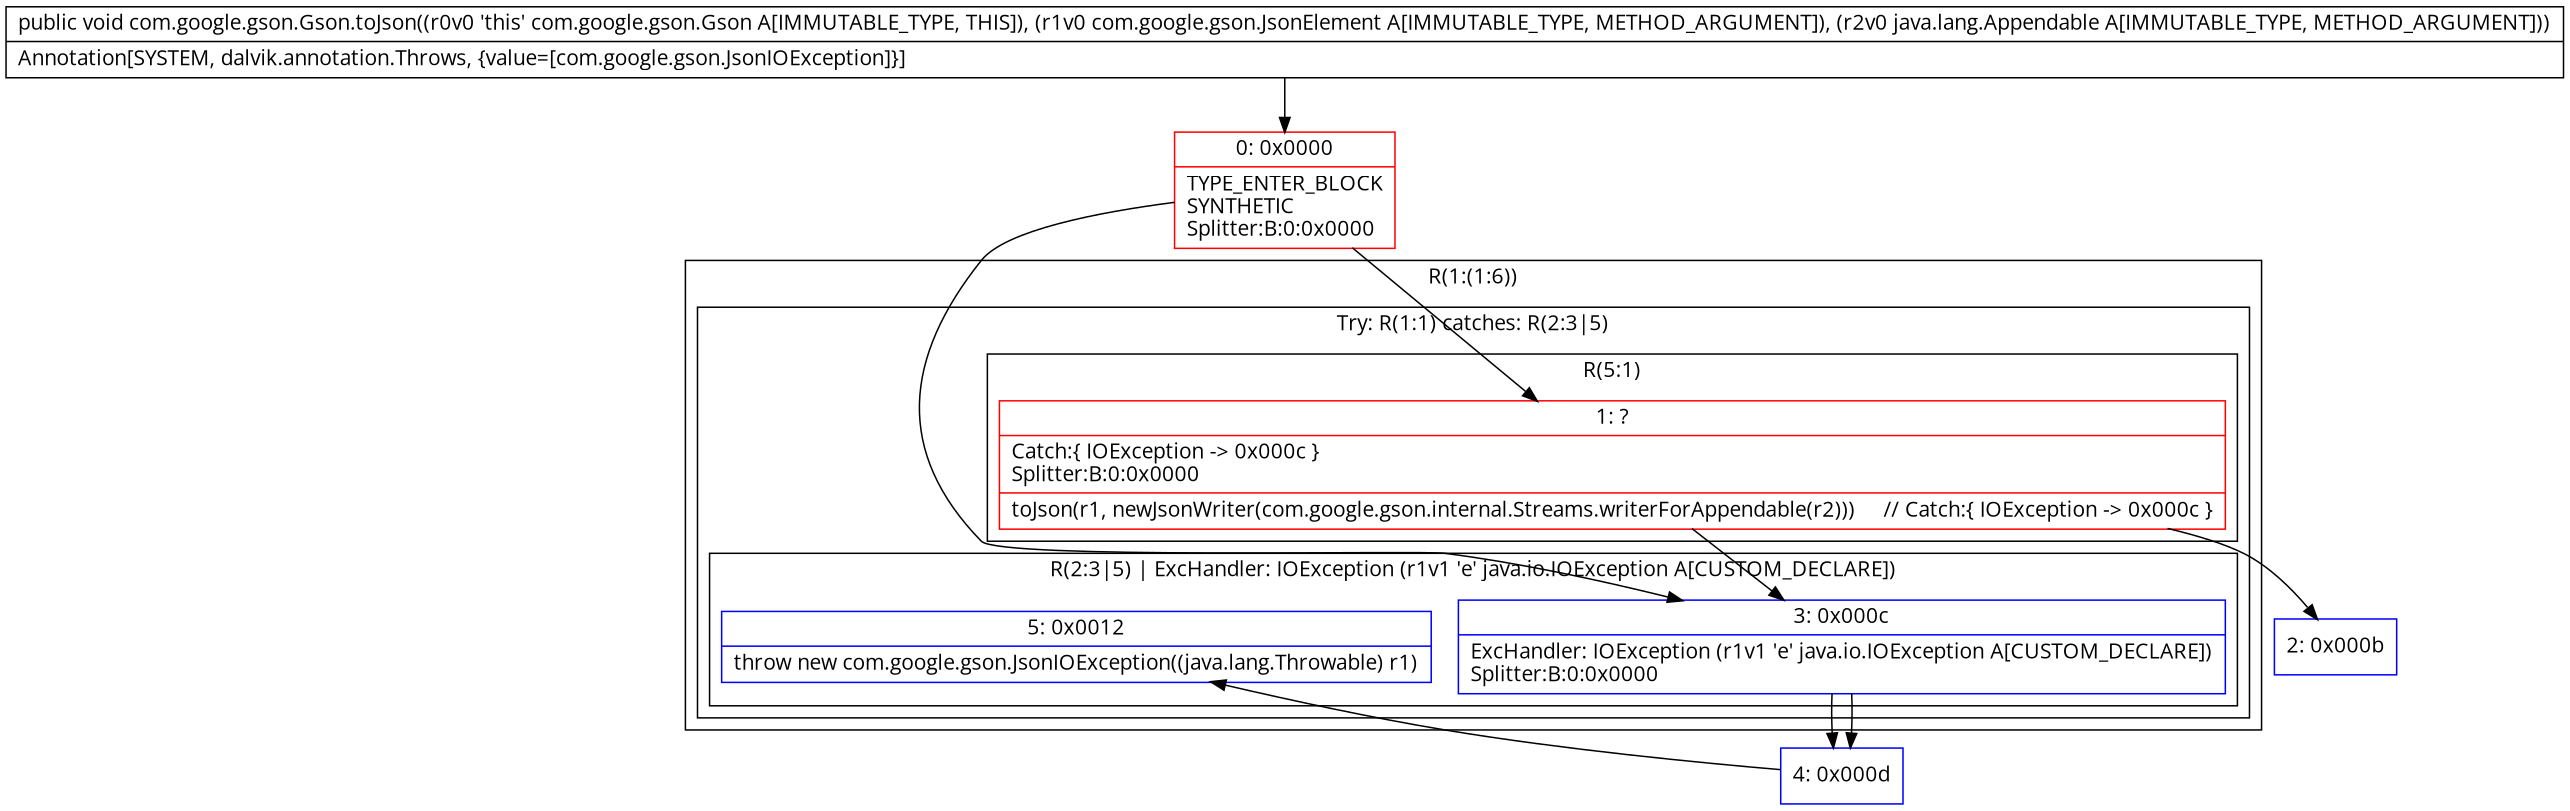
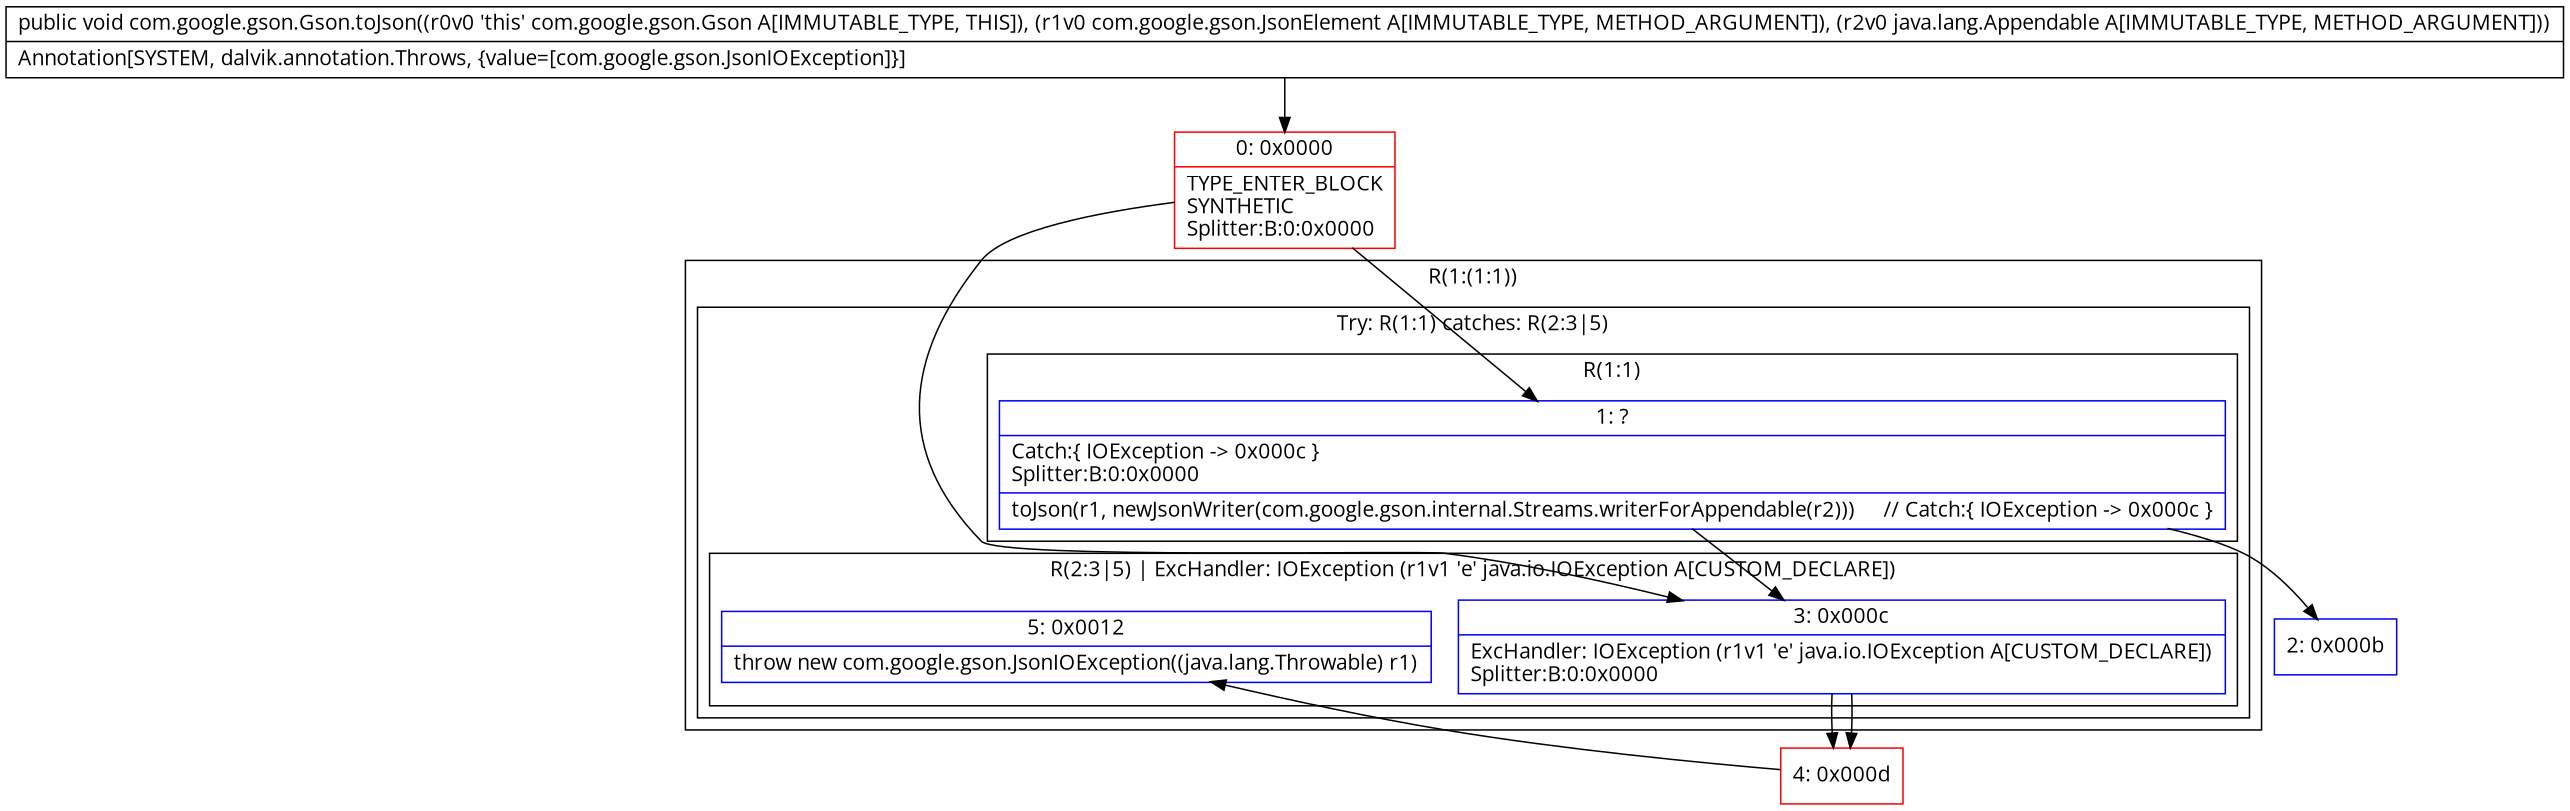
cluster "R(1:(1:6))": label "R(1:(1:6))" -> "R(1:(1:1))"
cluster "R(5:1)": label "R(5:1)" -> "R(1:1)"
node "1: ?": color red -> blue
node "4: 0x000d": color blue -> red
